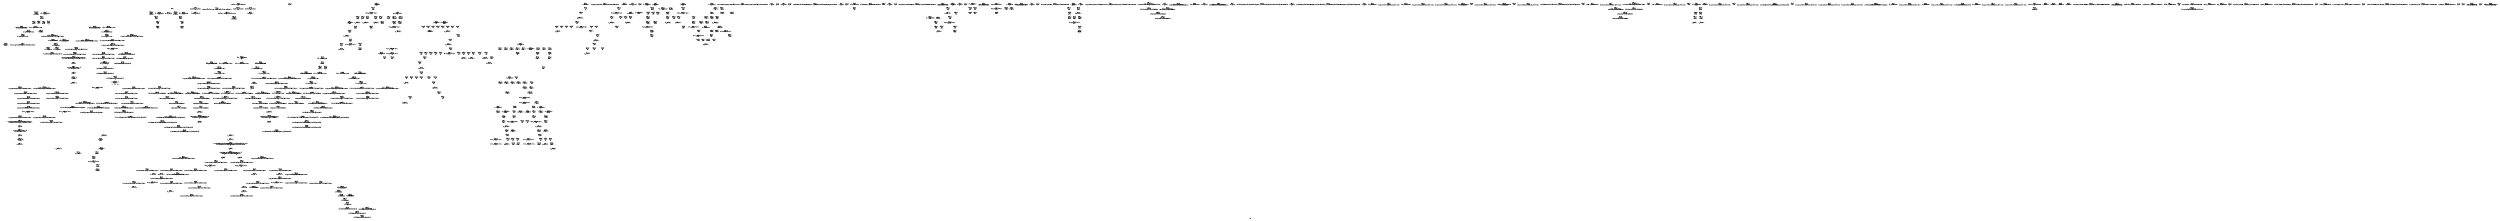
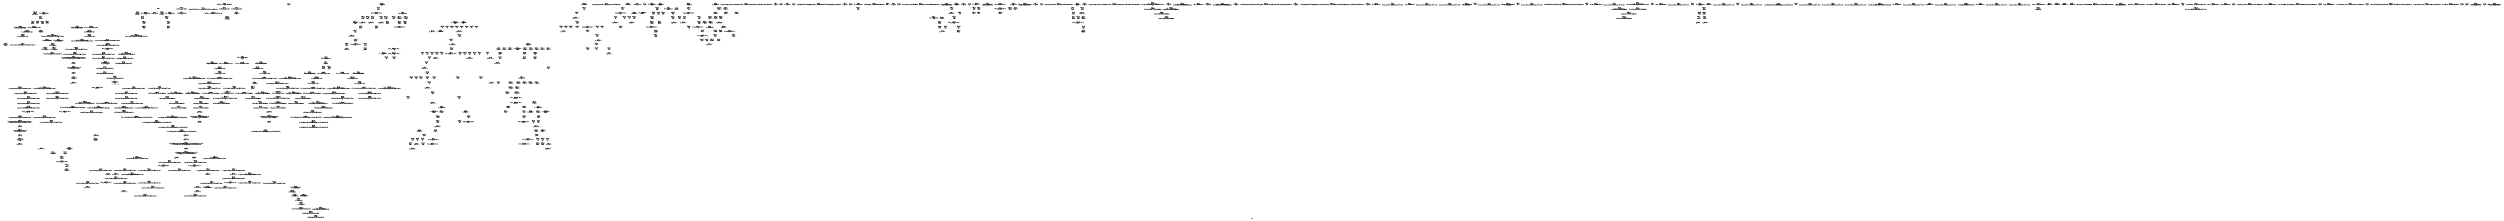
node "NodeID: 680": added
